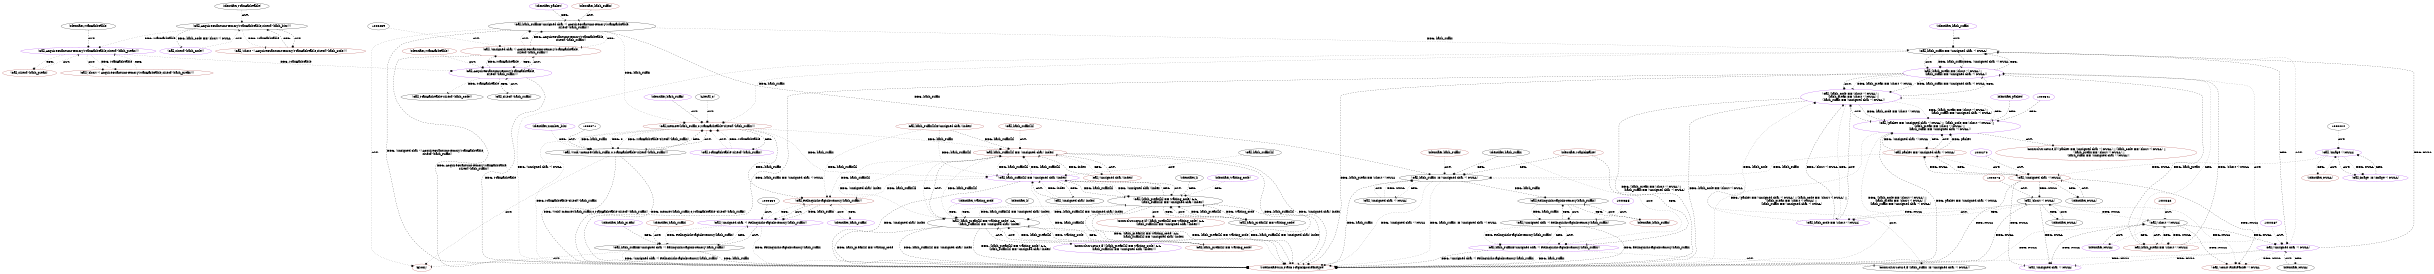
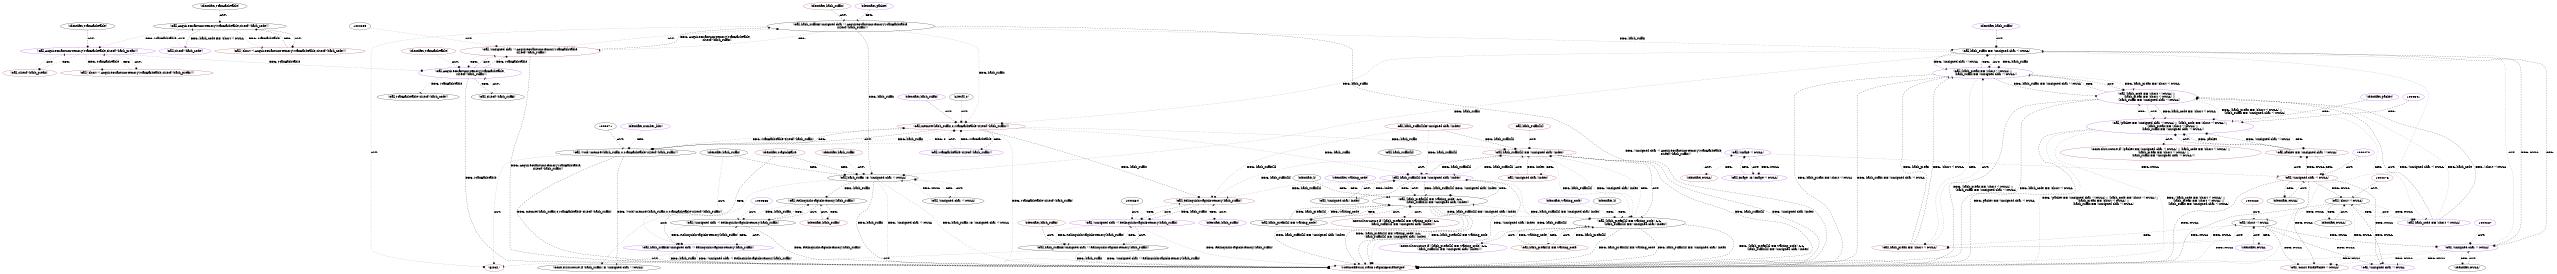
node "(Call,AcquireQuantumMemory(MaxHashTable,sizeof(*hash_bits)))": label "(Call,AcquireQuantumMemory(MaxHashTable,sizeof(*hash_bits)))" -> "(Call,AcquireQuantumMemory(MaxHashTable,sizeof(*hash_code)))"
node "1000224": removed
edge "(Call,packet == (unsigned char *) NULL)" -> "(Call,hash_suffix != (unsigned char *) NULL)": now "(Call,hash_suffix == (unsigned char *) NULL)" -> "(Call,hash_suffix != (unsigned char *) NULL)"
node "(Identifier,hash_prefix)": removed
